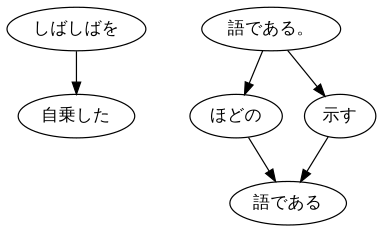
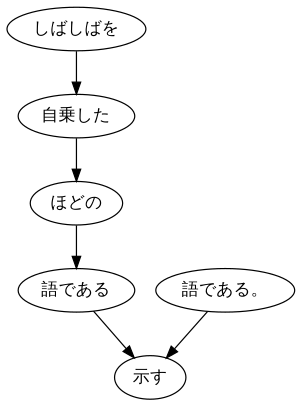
edge "語である。" -> "ほどの": now "自乗した" -> "ほどの"
edge "示す" -> "語である": reversed
